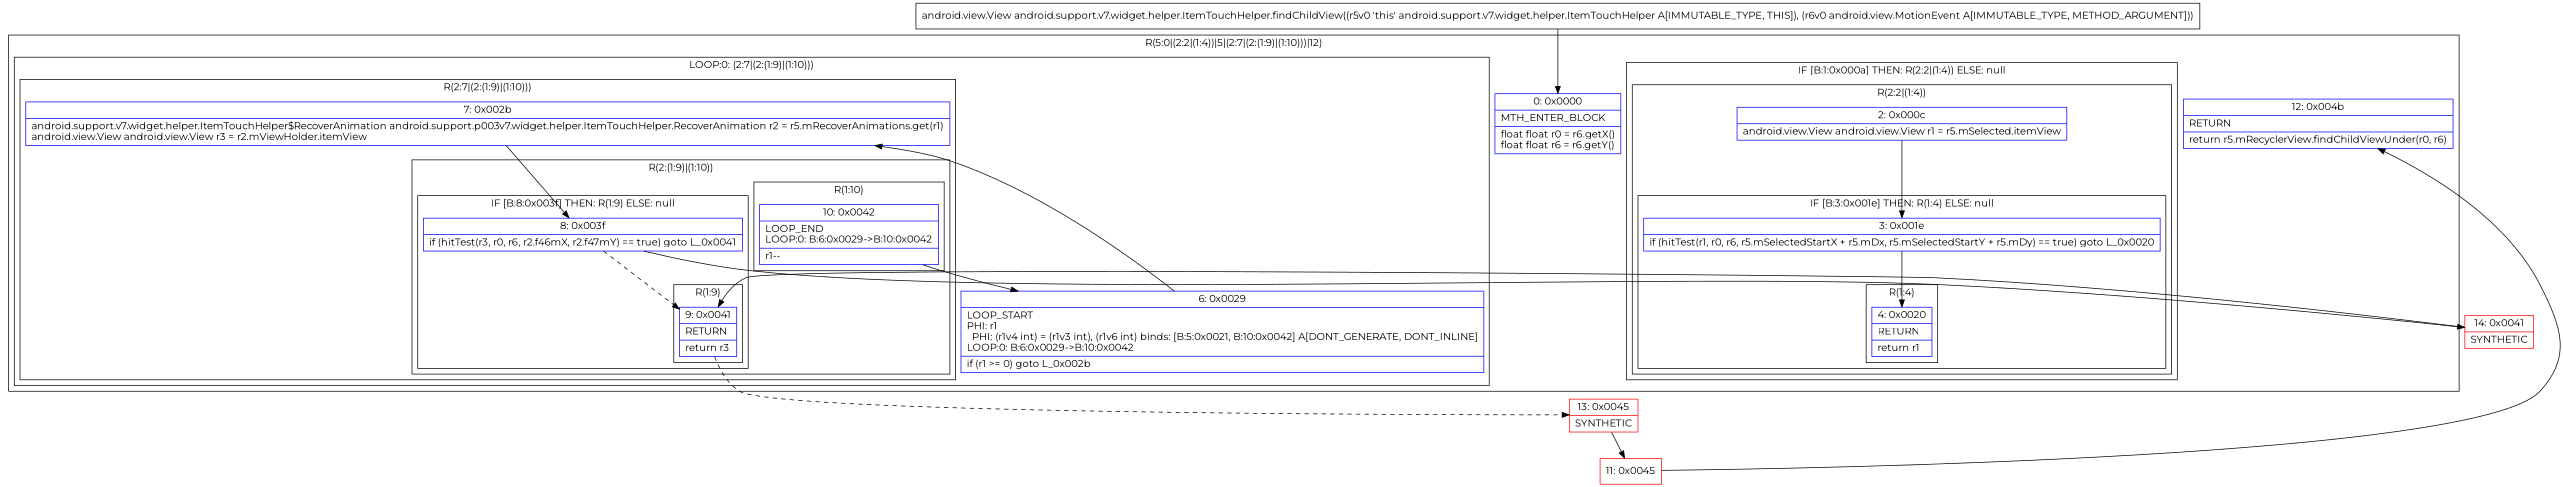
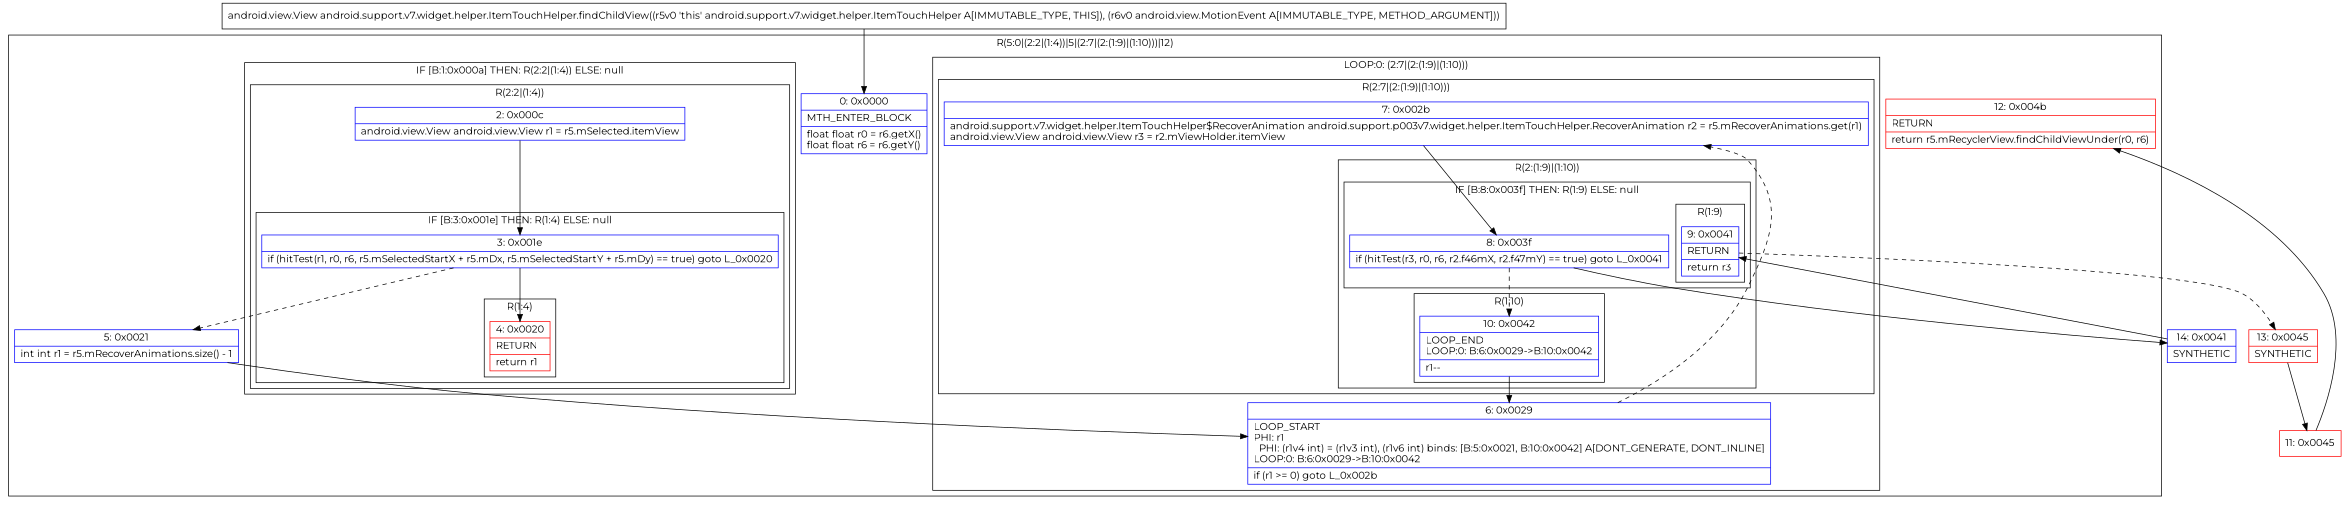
node "12: 0x004b": color blue -> red
edge "6: 0x0029" -> "7: 0x002b": style solid -> dashed
edge "8: 0x003f" -> "9: 0x0041": now "8: 0x003f" -> "10: 0x0042"
node "4: 0x0020": color blue -> red
node "14: 0x0041": color red -> blue
node "5: 0x0021": added
